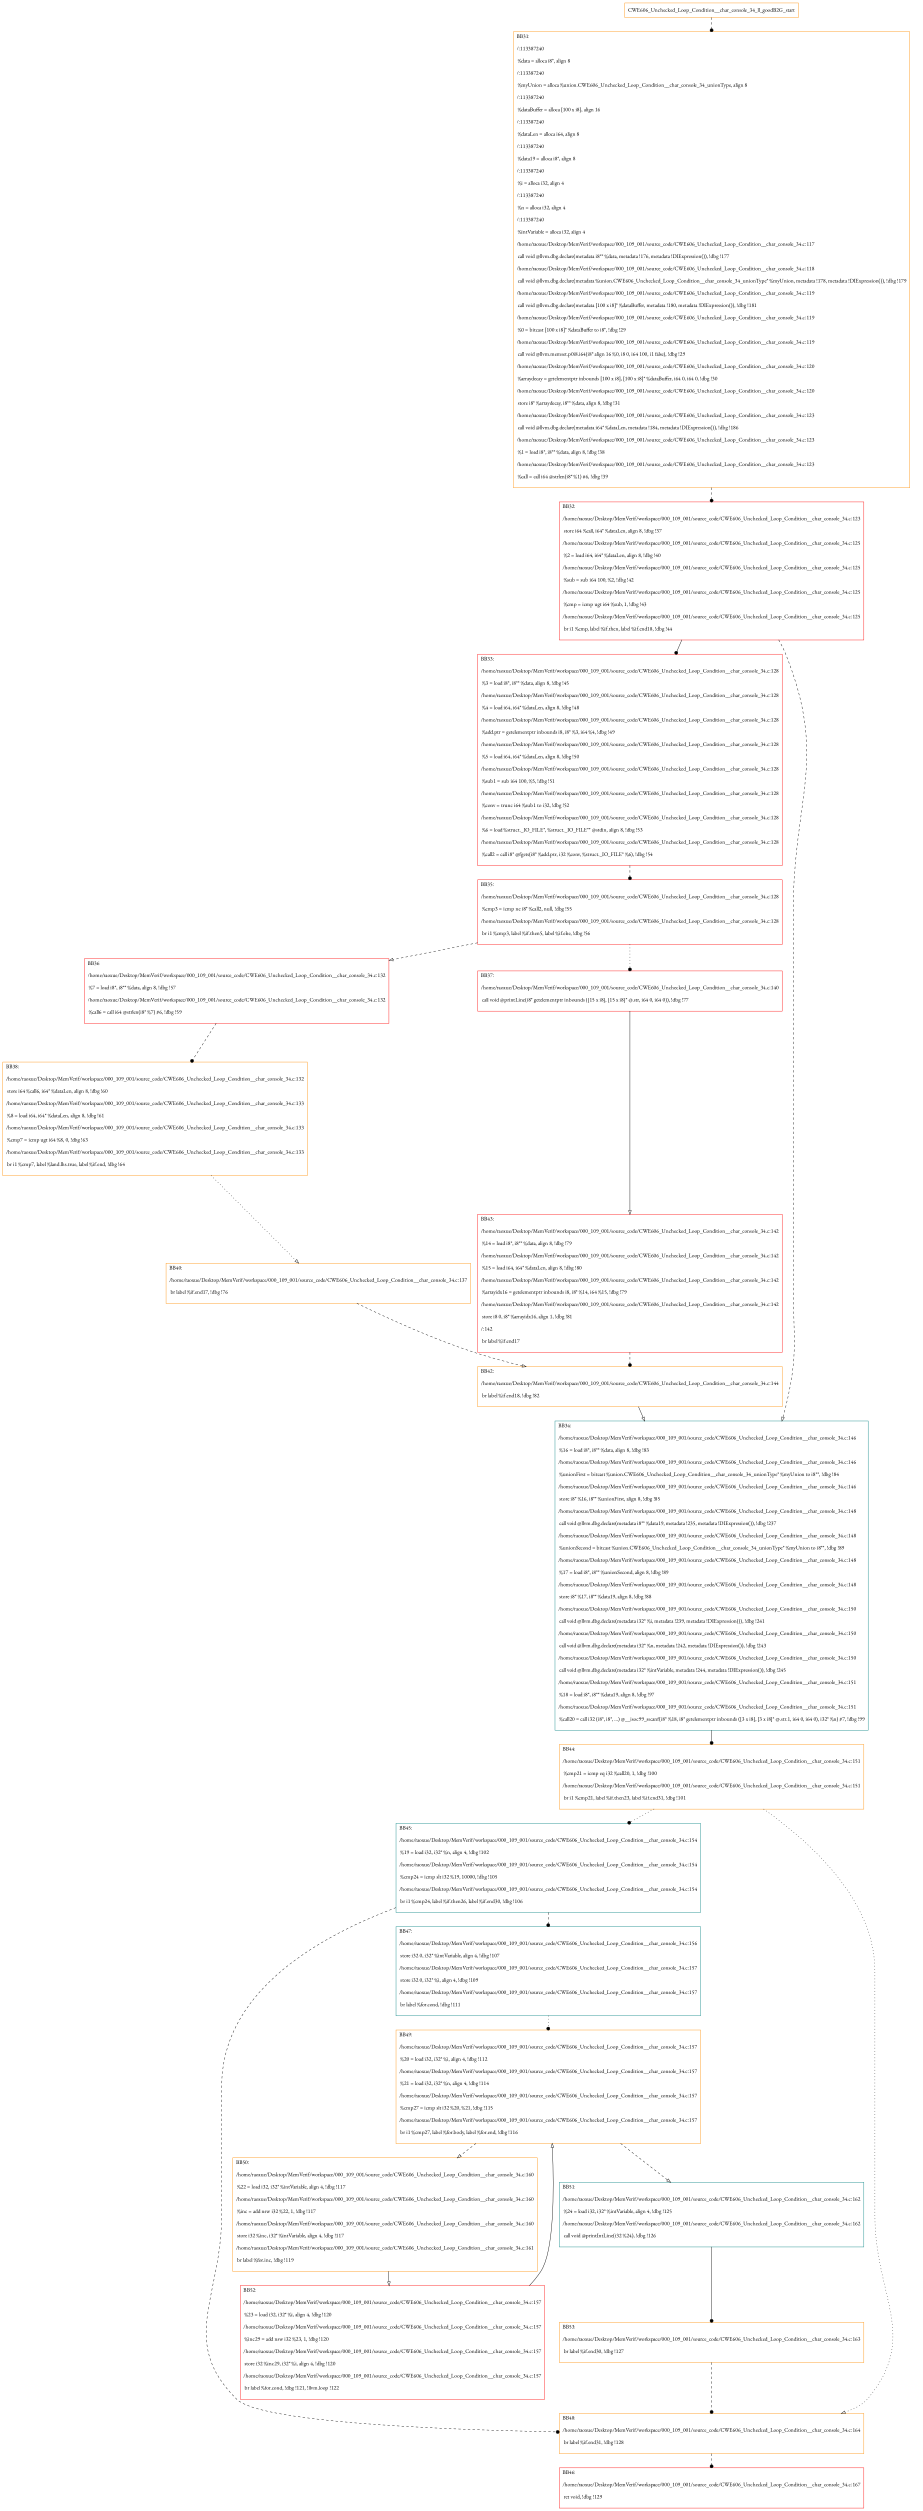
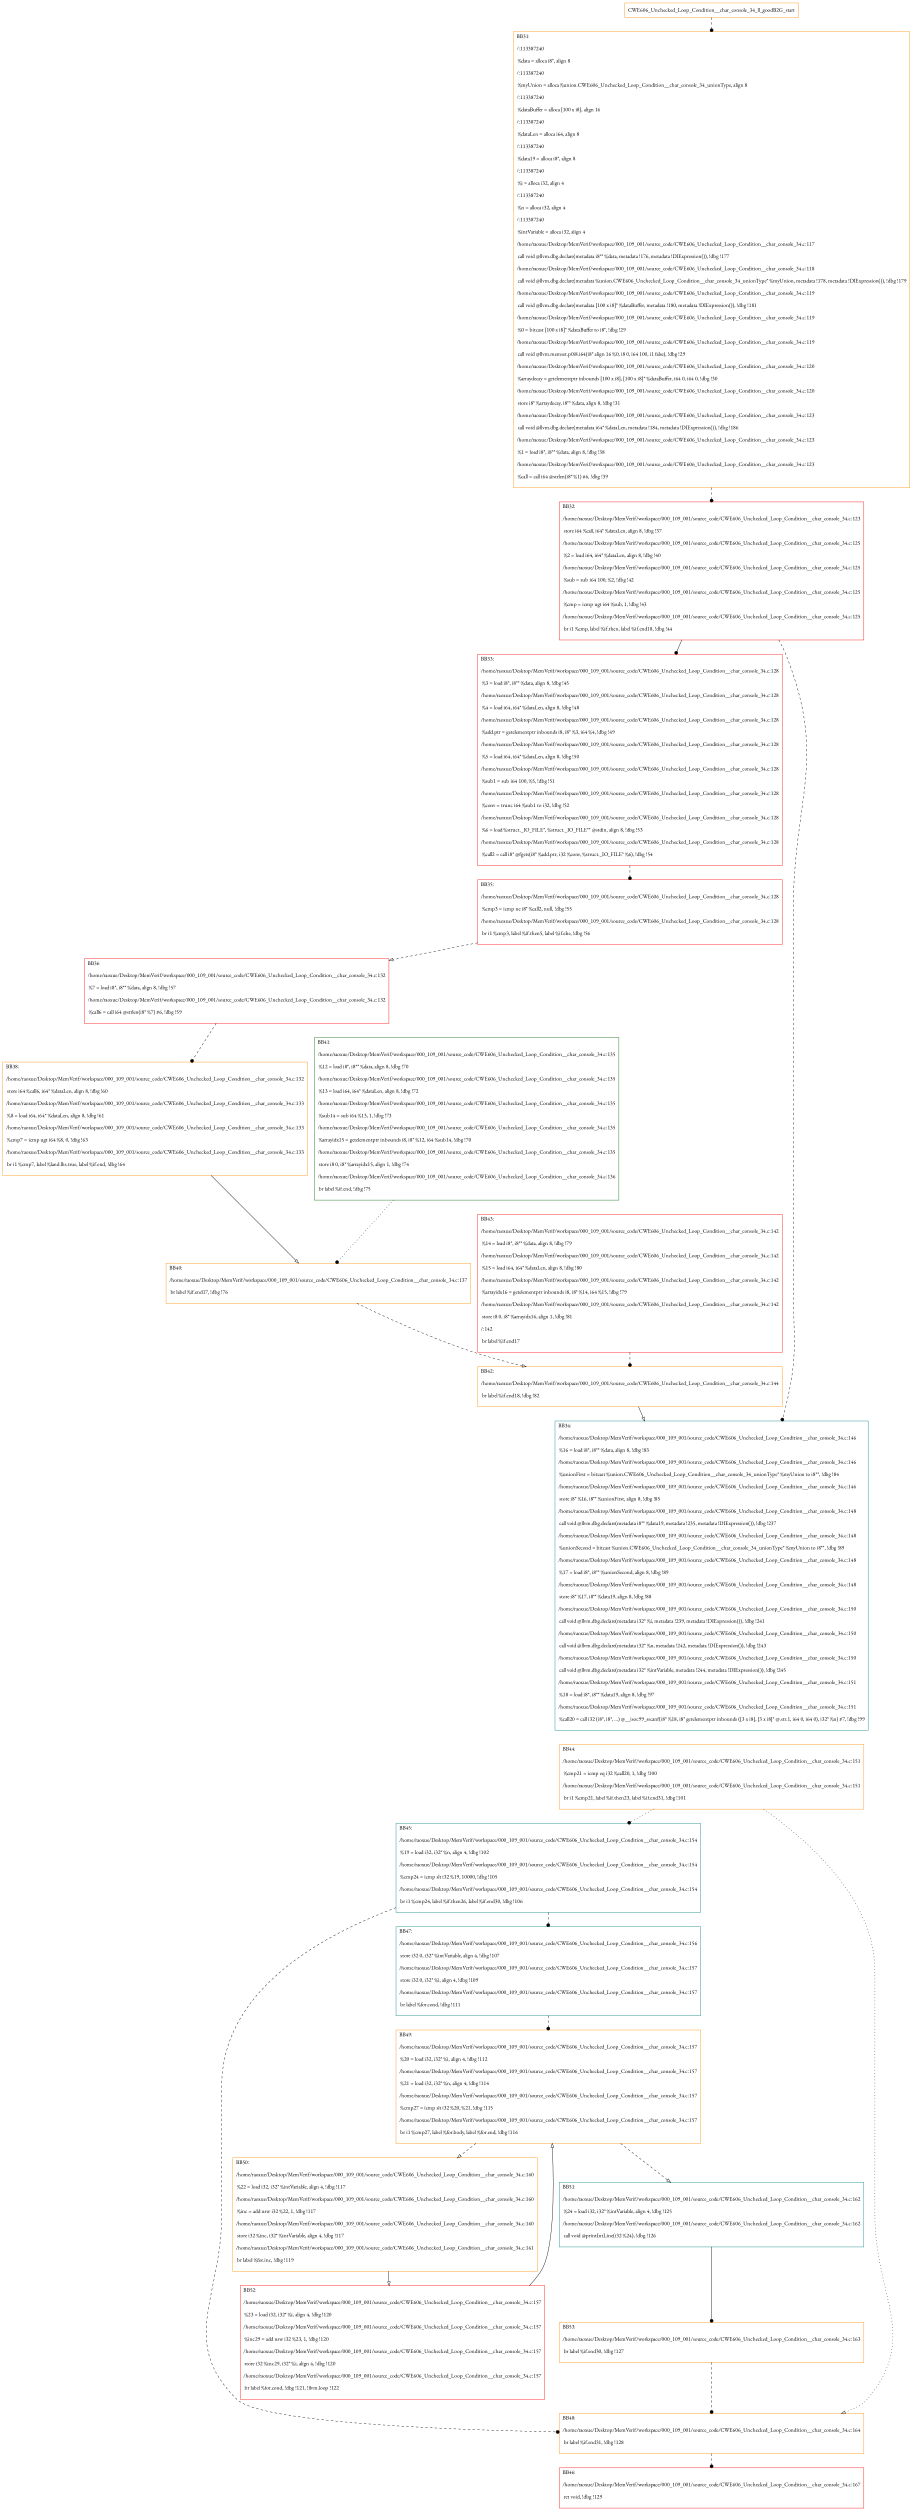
node "BB37:": removed
edge "BB32:" -> "BB34:": arrowhead onormal -> dot
node "BB41:": added
edge "BB38:" -> "BB40:": style dotted -> solid
edge "BB34:" -> "BB44:": removed
edge "BB47:" -> "BB49:": style dotted -> dashed
